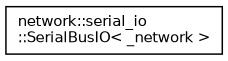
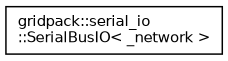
node "network::serial_io ::SerialBusIO< _network >": label "network::serial_io ::SerialBusIO< _network >" -> "gridpack::serial_io ::SerialBusIO< _network >"
